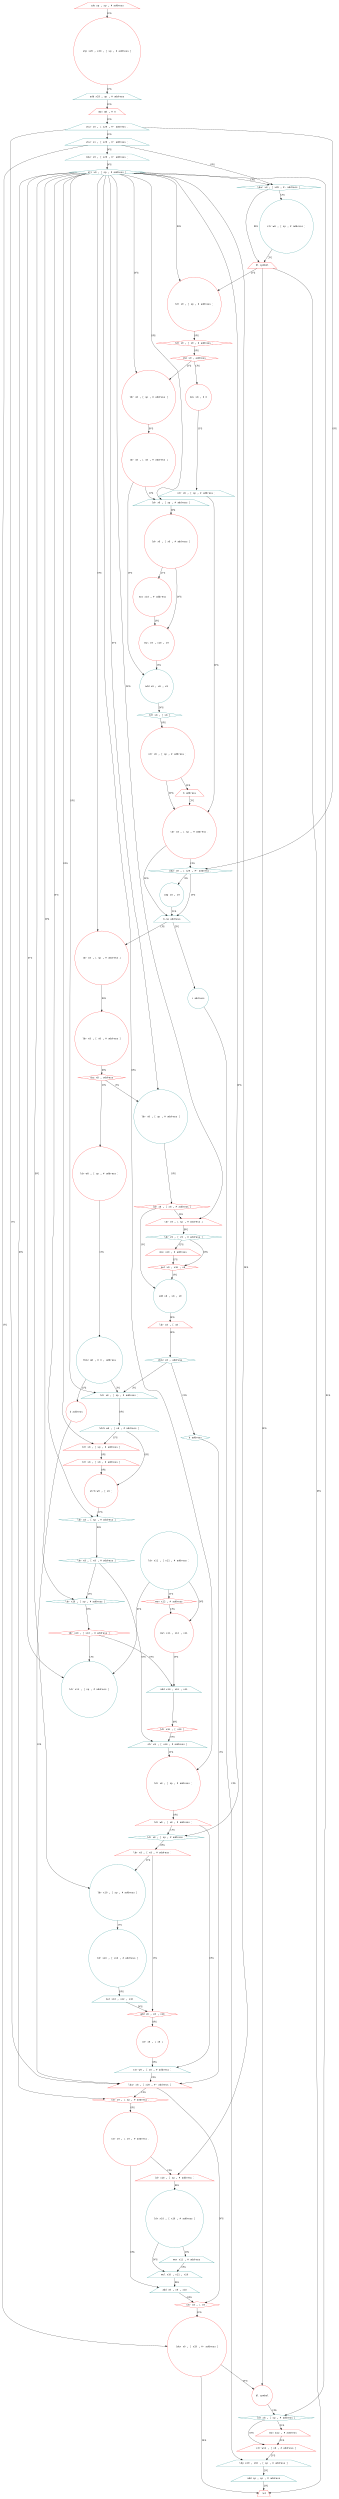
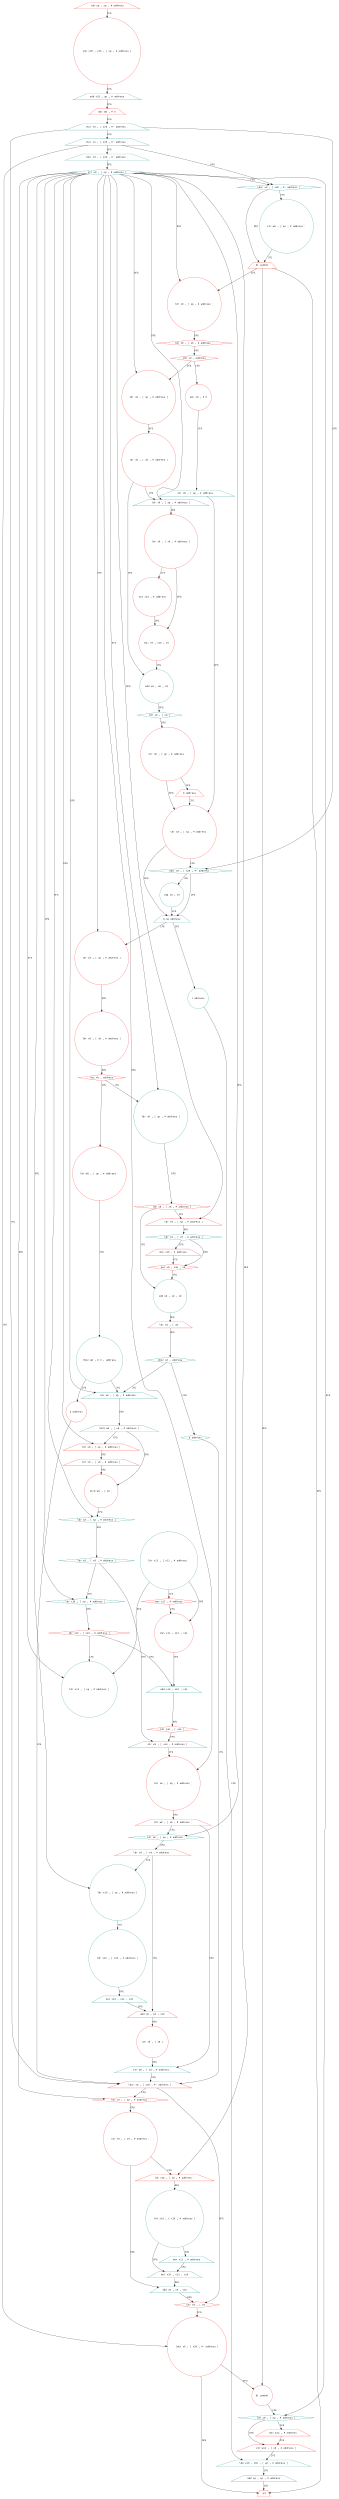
node "add x8 , x8 , x10": shape diamond -> trapezium
